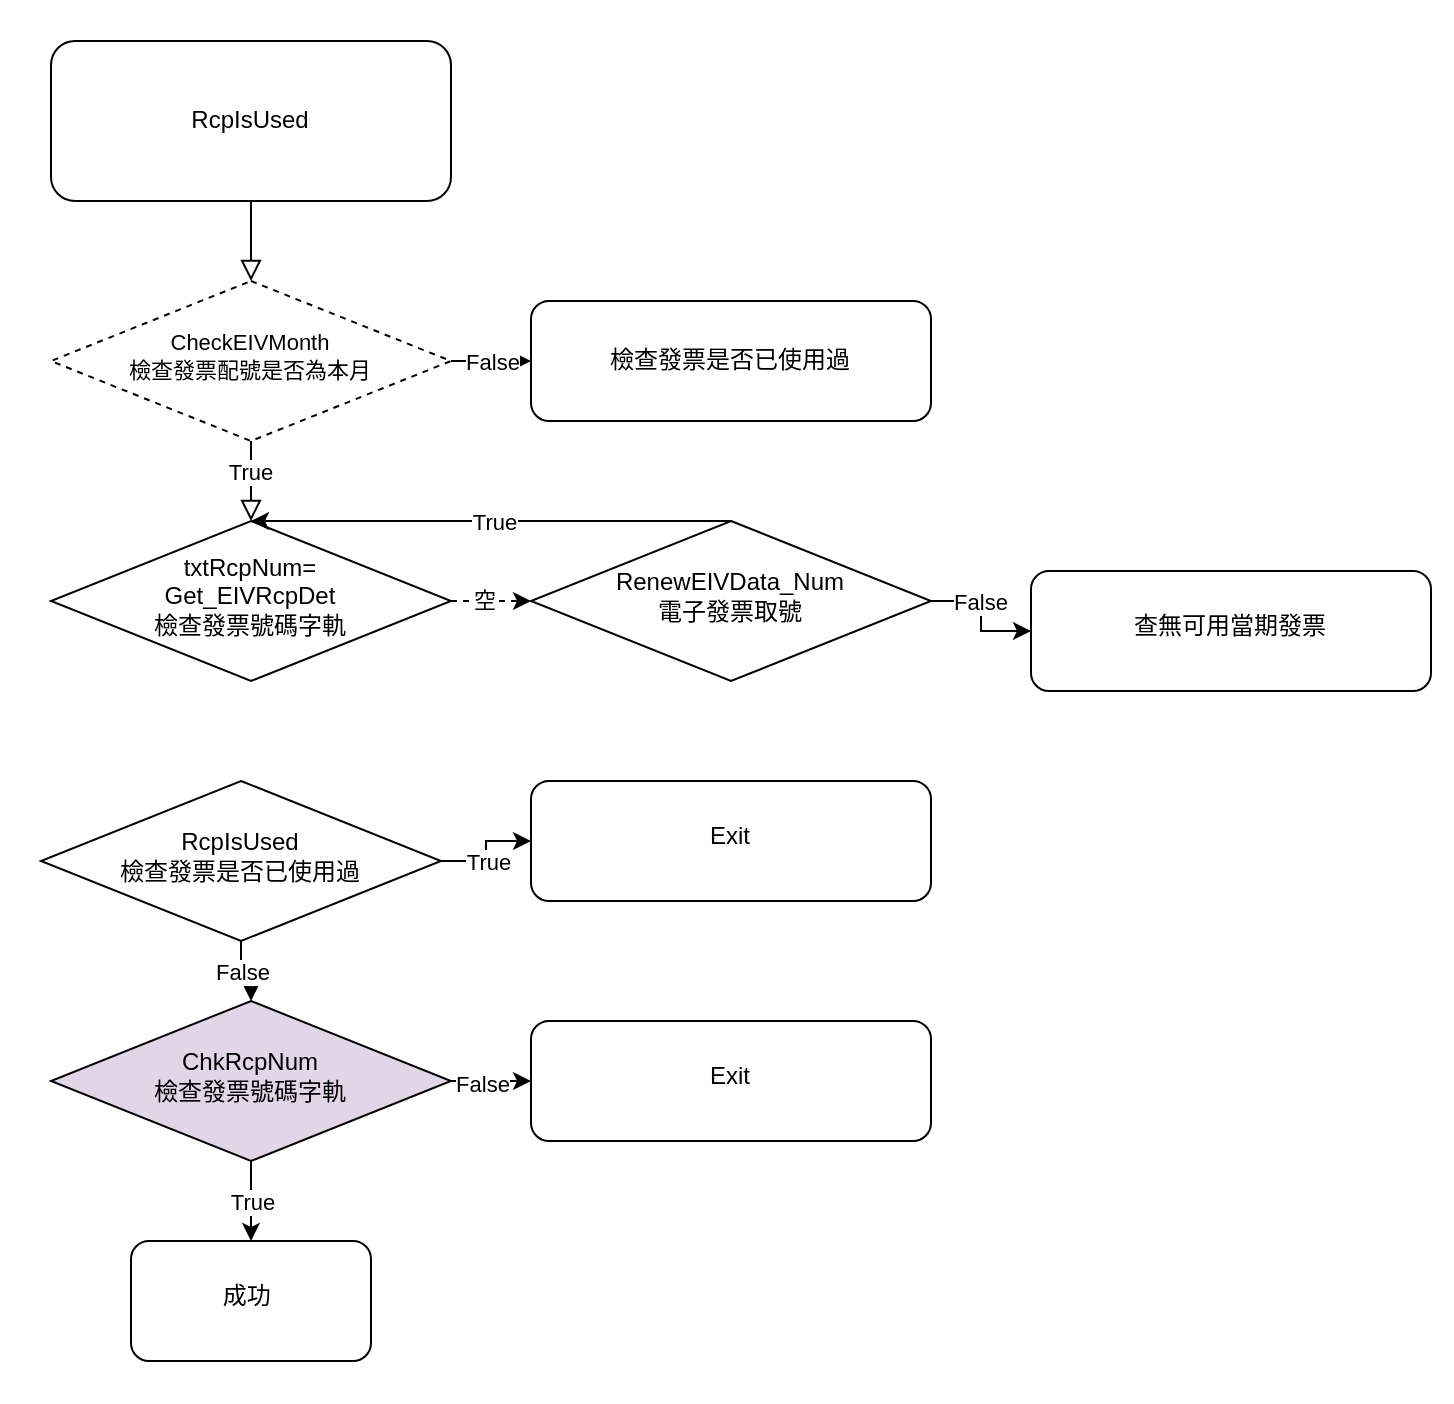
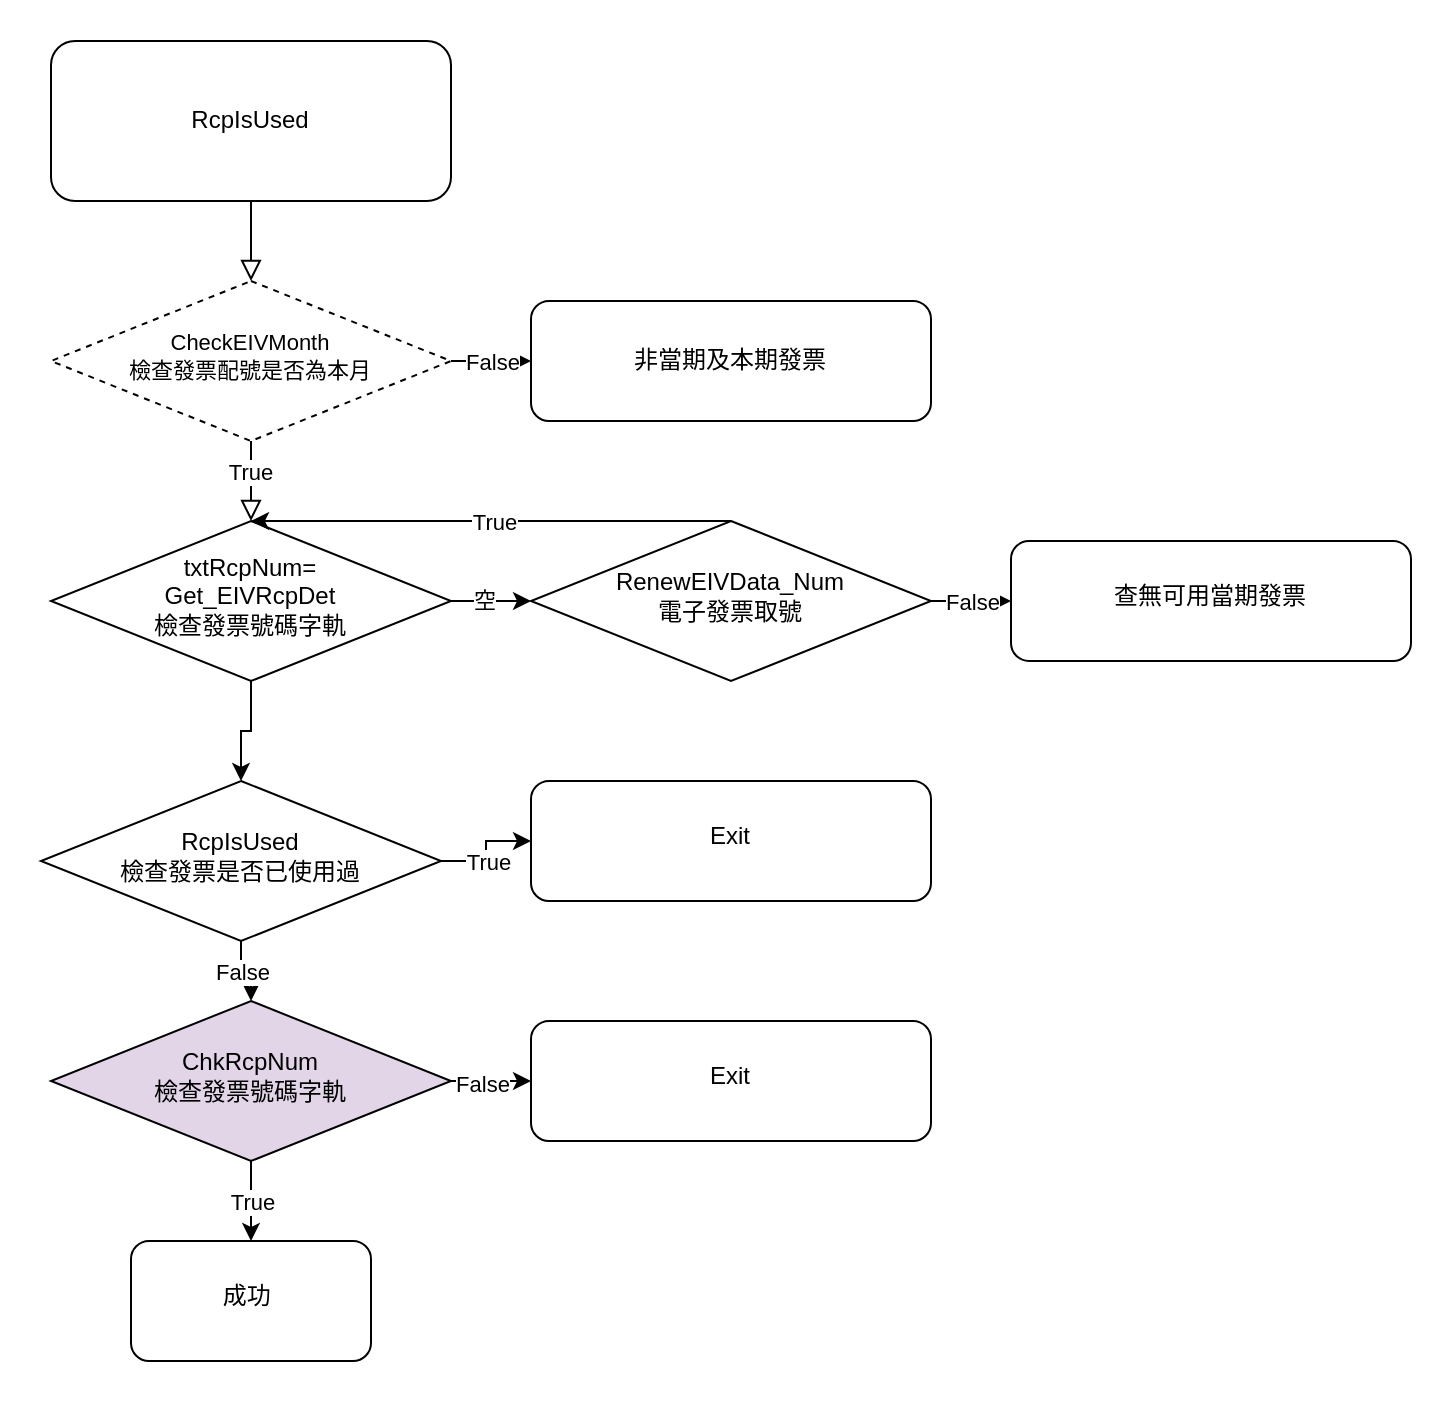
node "檢查發票是否已使用過": label "檢查發票是否已使用過" -> "非當期及本期發票"
edge "txtRcpNum= Get_EIVRcpDet 檢查發票號碼字軌" -> "RenewEIVData_Num 電子發票取號": style dashed -> solid
node "查無可用當期發票": moved (1231, 631) -> (1211, 601)
edge "txtRcpNum= Get_EIVRcpDet 檢查發票號碼字軌" -> "RcpIsUsed 檢查發票是否已使用過": added
